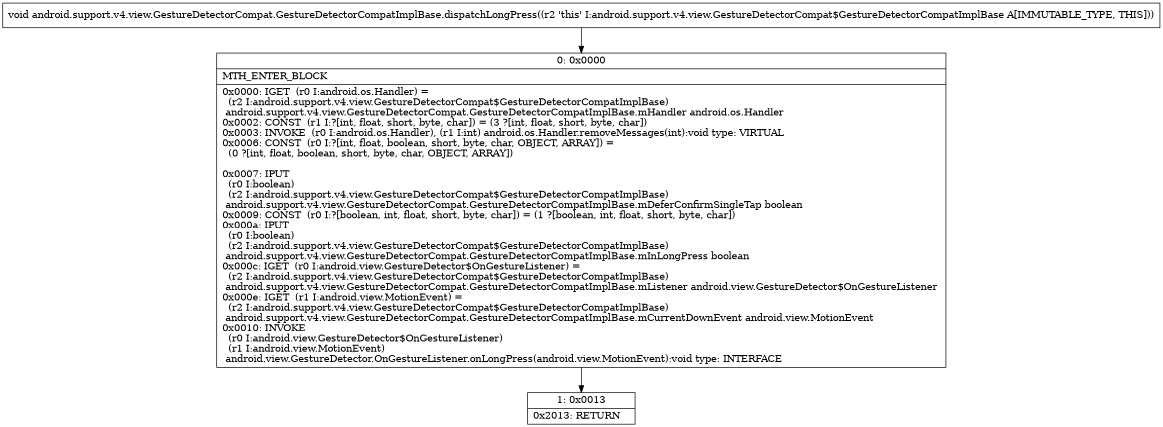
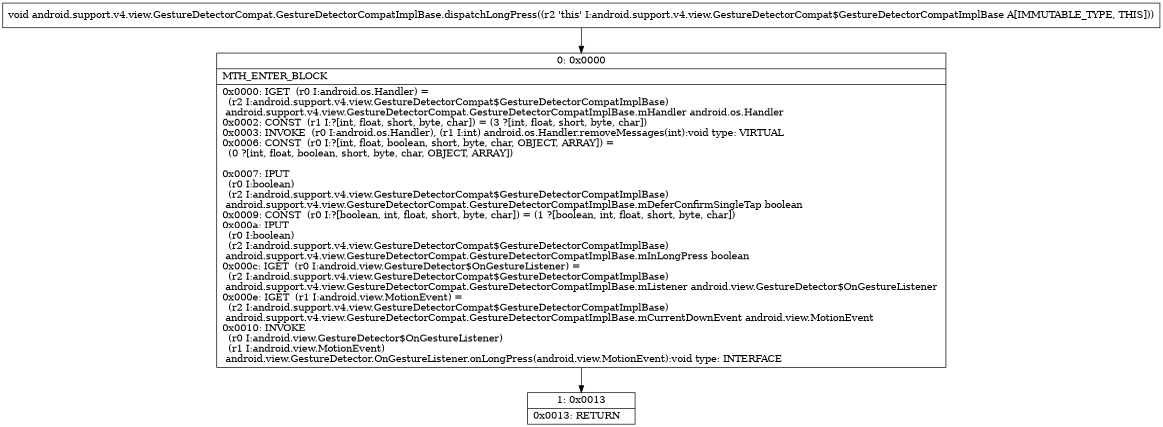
node "1: 0x0013": text "0x2013: RETURN" -> "0x0013: RETURN"
